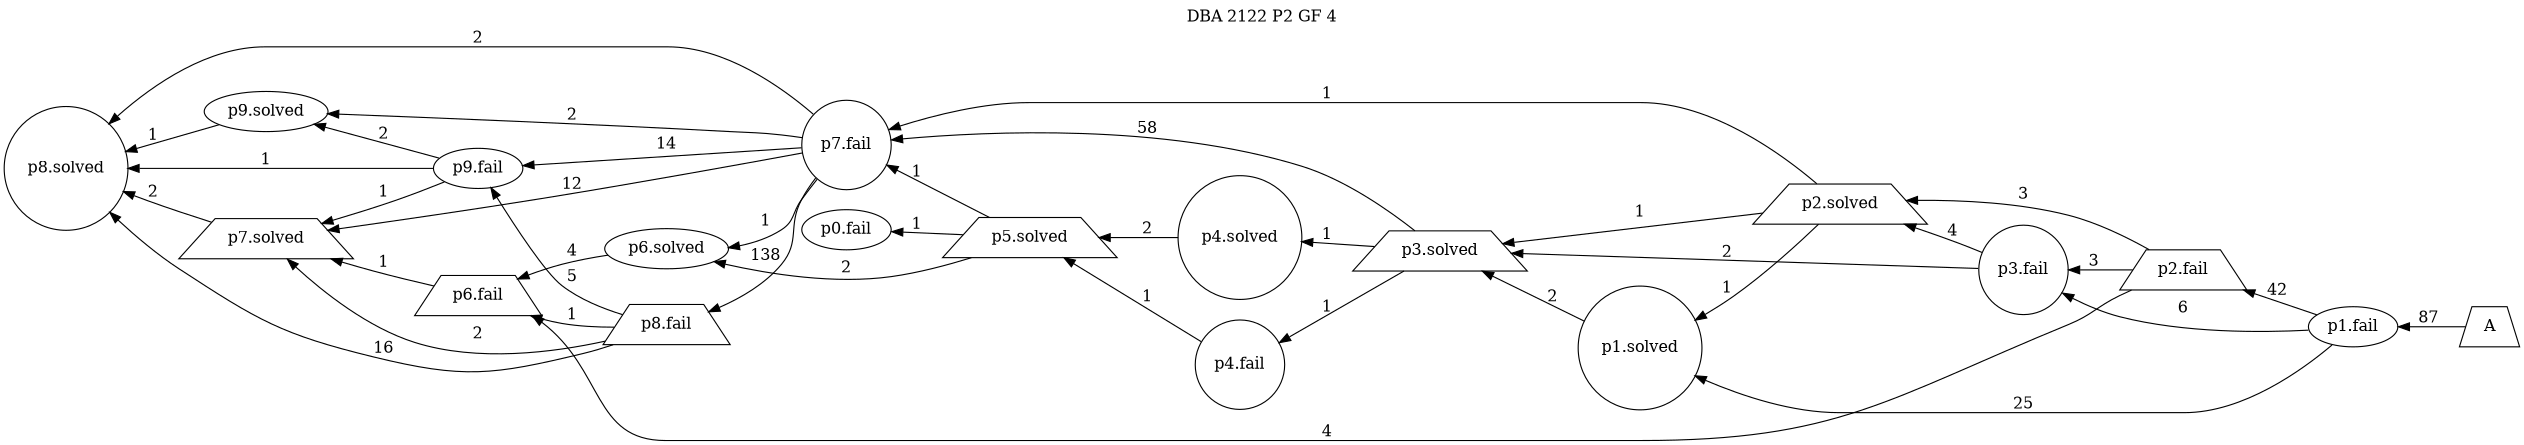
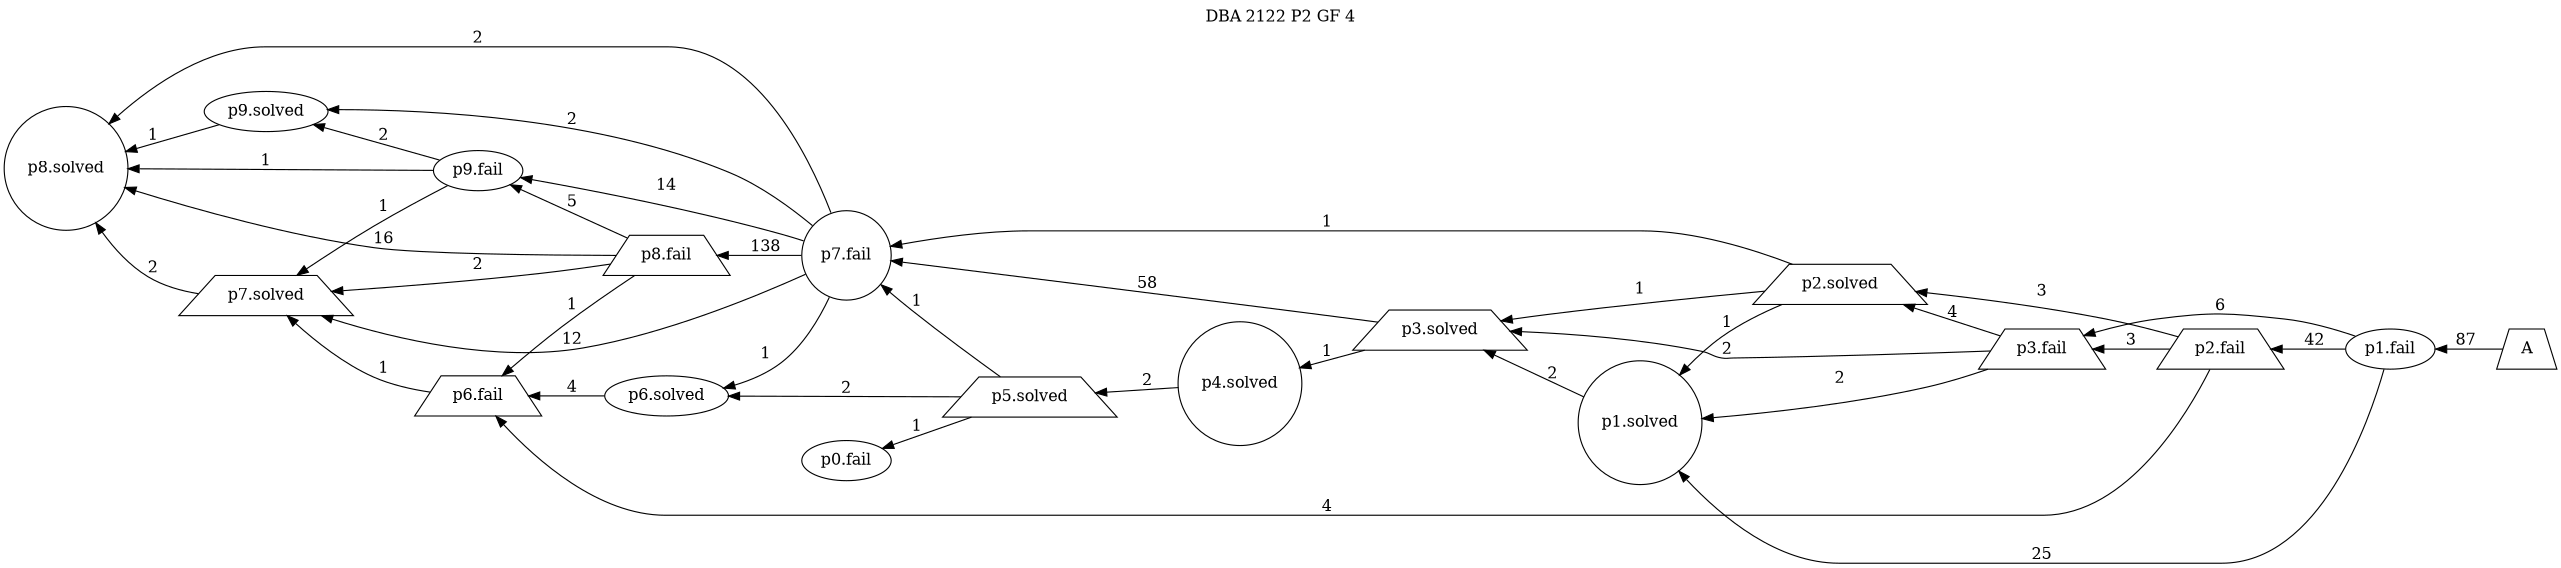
node "p3.fail": shape circle -> trapezium
node "p4.fail": removed
edge "p3.fail" -> "p1.solved": added, label "2"
